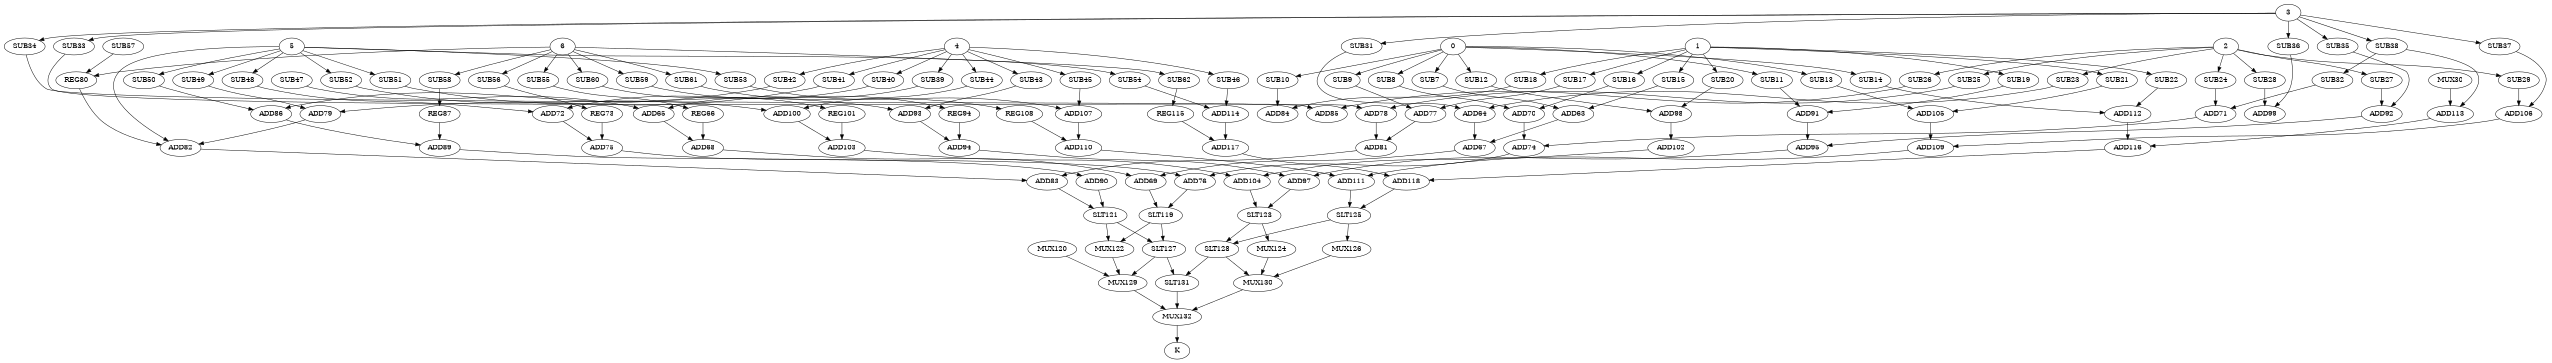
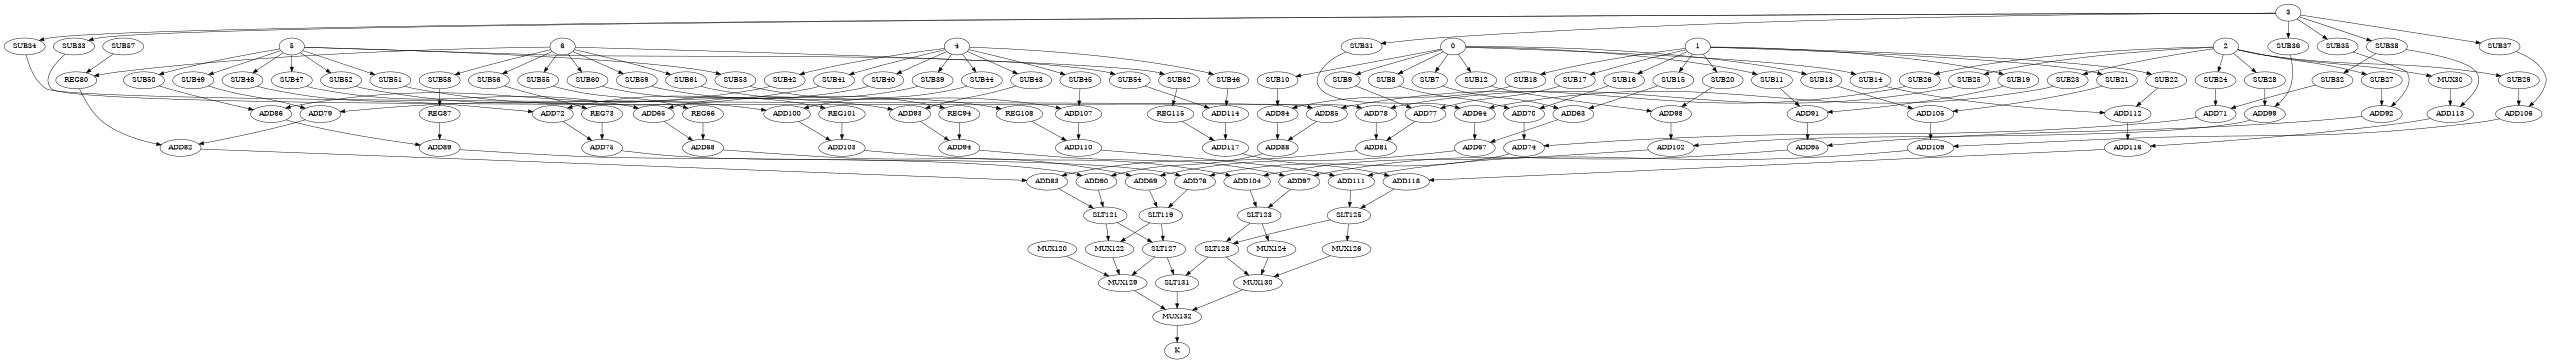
edge "5" -> "ADD82": now "5" -> "SUB47"
edge "2" -> "MUX30": added
edge "ADD99" -> "ADD102": added
node "ADD88": added
